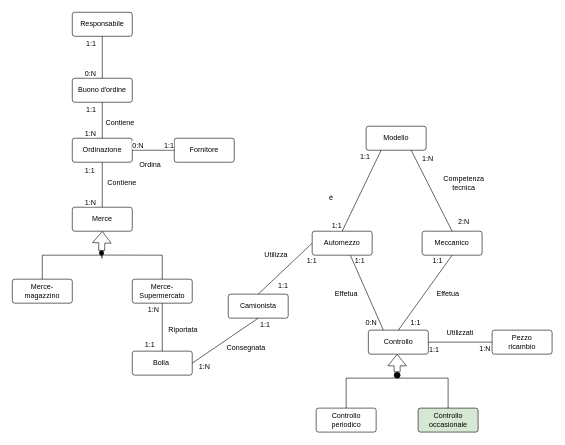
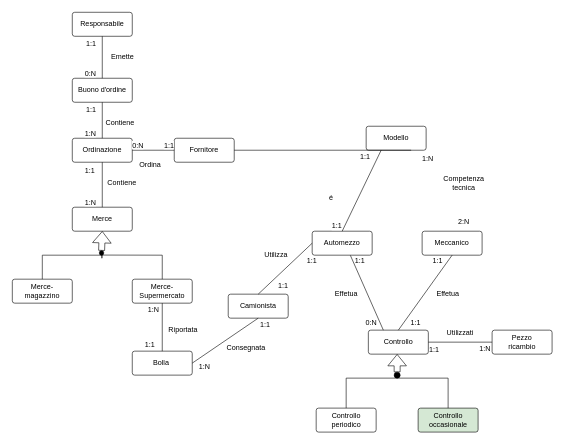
node "Emette": added
edge "Modello" -- "Meccanico": now "Modello" -- "Fornitore"
